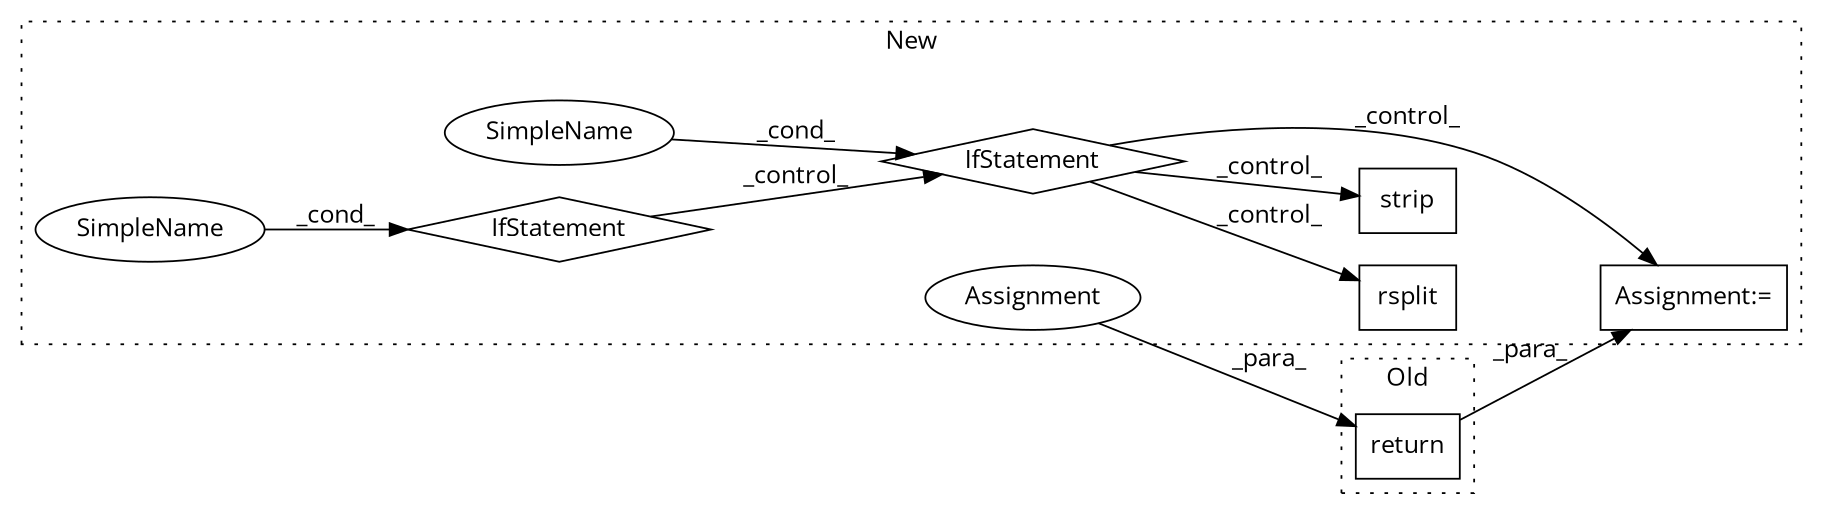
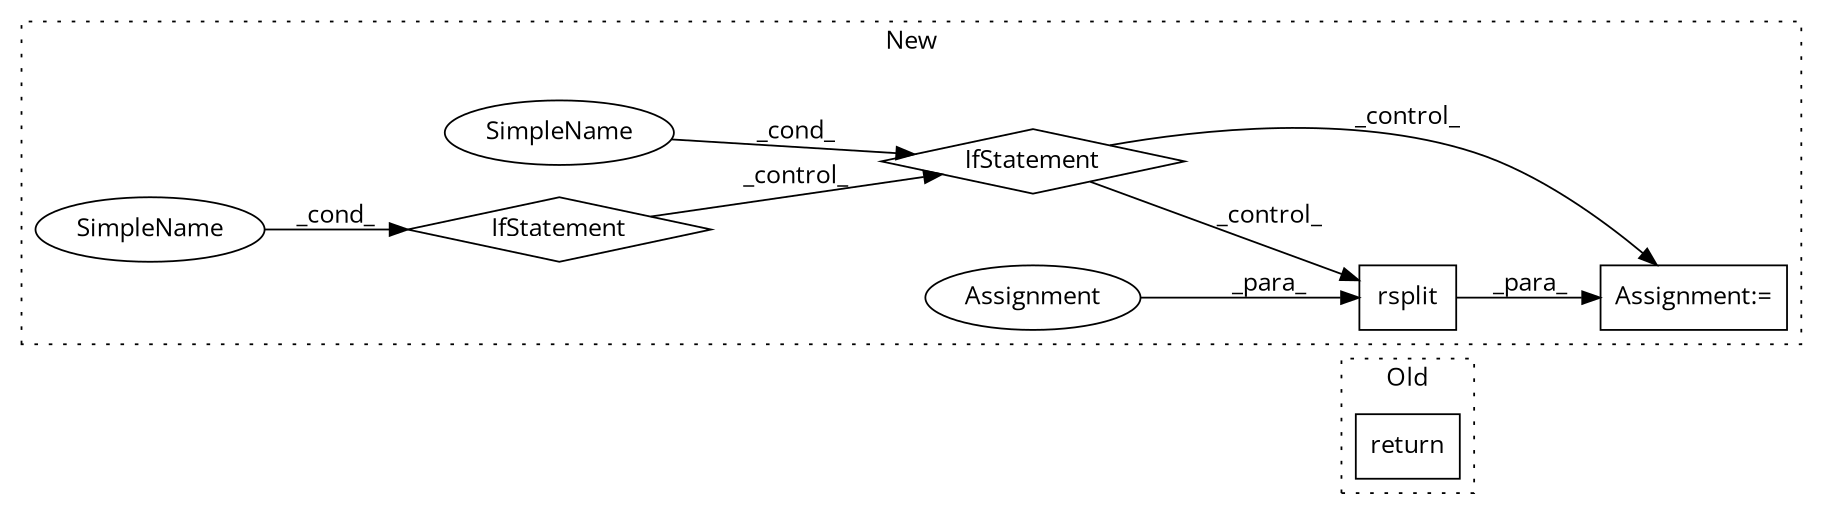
node "strip": removed
edge "Assignment" -> "return": now "Assignment" -> "rsplit"
edge "return" -> "Assignment:=": now "rsplit" -> "Assignment:="
